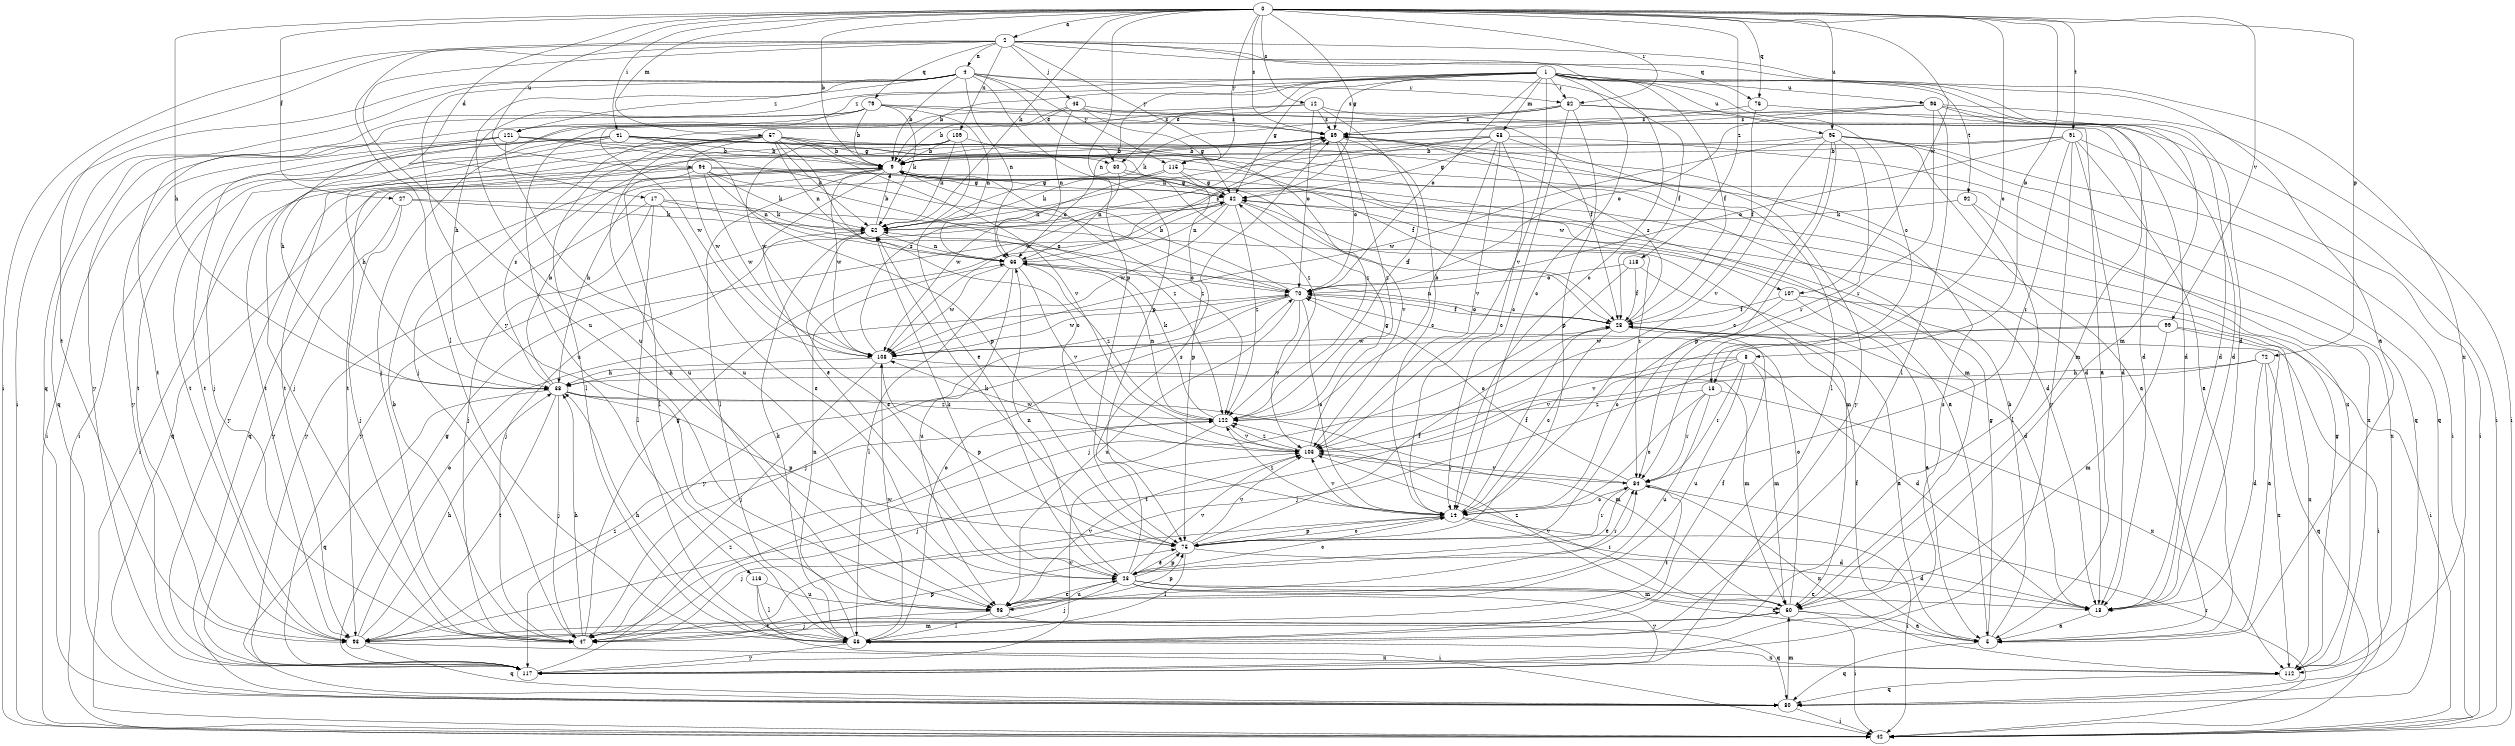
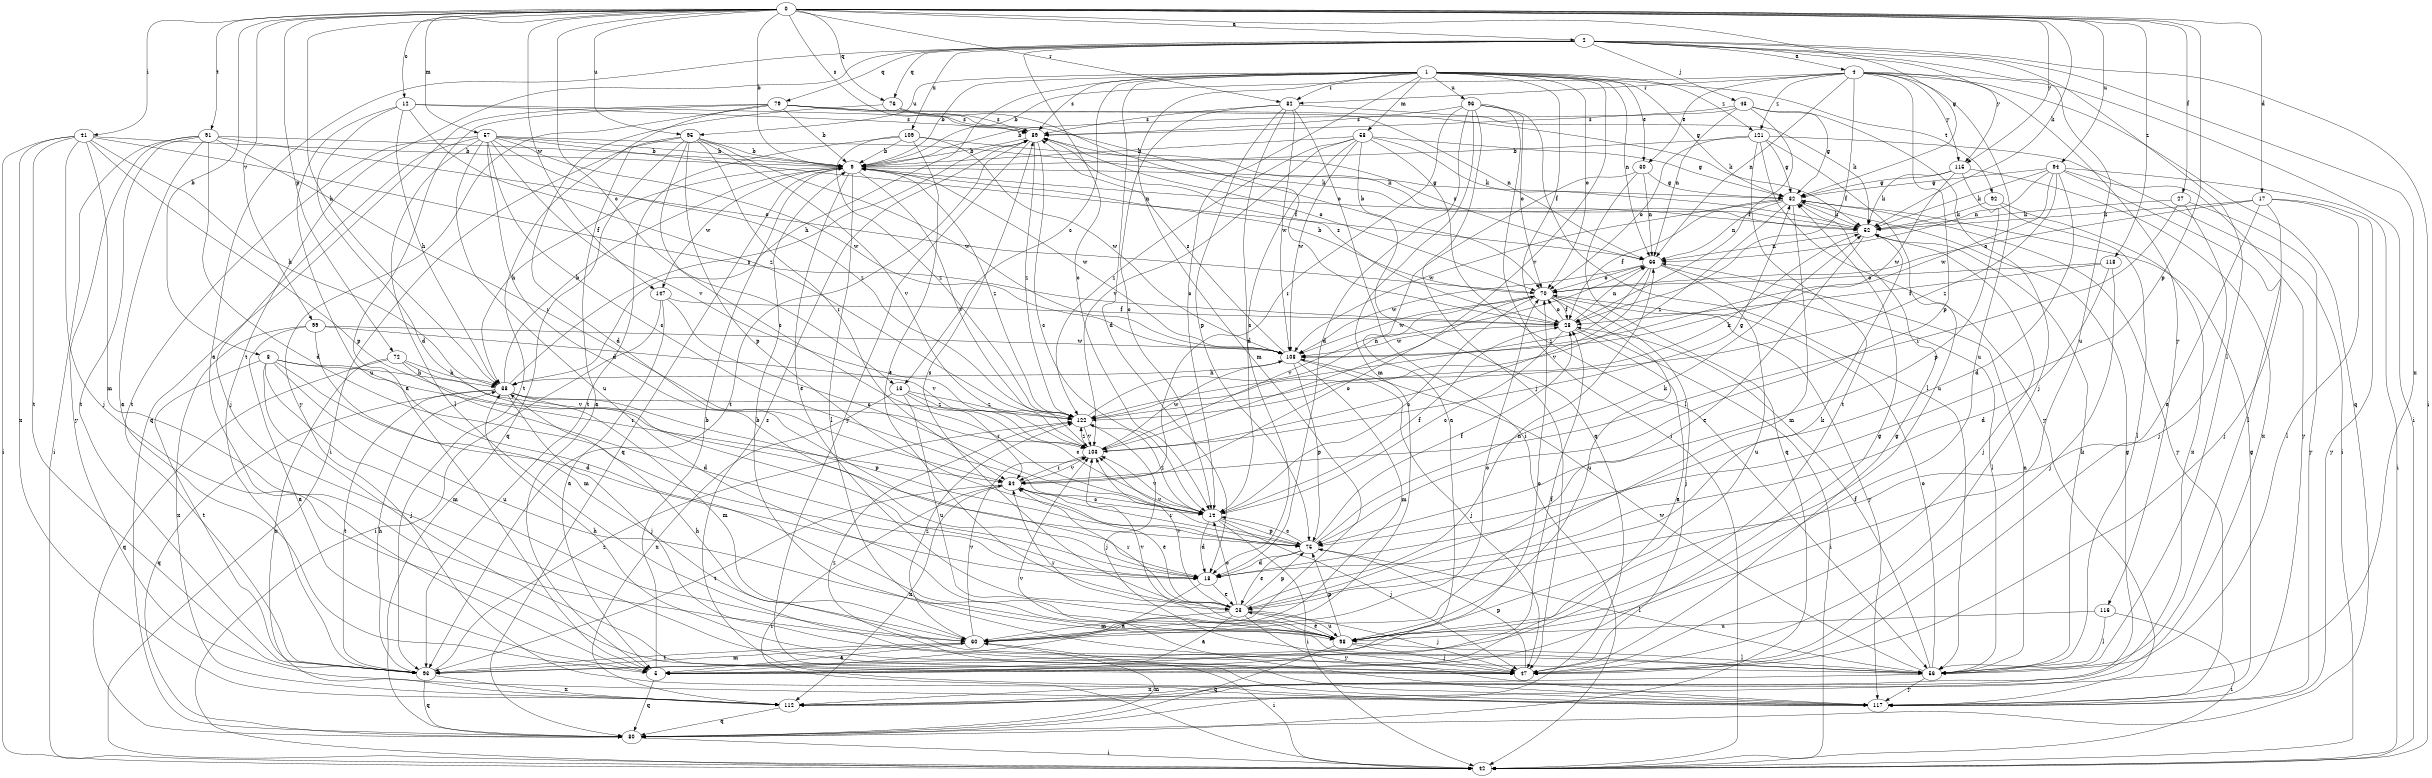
edge "121" -> "30": now "121" -> "32"
edge "58" -> "122": label "b" -> "z"
node "107": label "107" -> "147"
edge "23" -> "18": reversed
